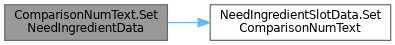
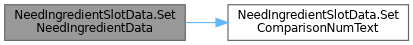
node "ComparisonNumText.Set NeedIngredientData": label "ComparisonNumText.Set NeedIngredientData" -> "NeedIngredientSlotData.Set NeedIngredientData"
